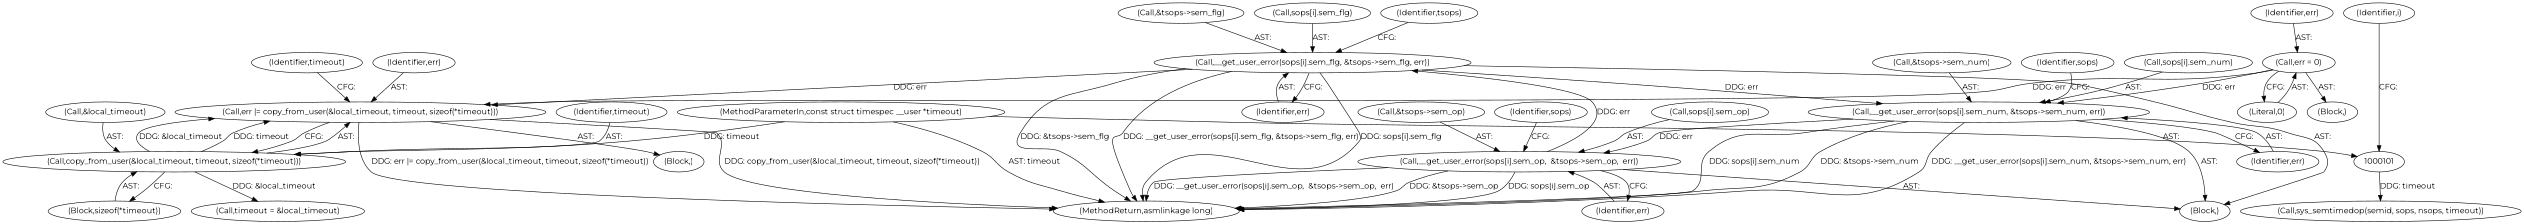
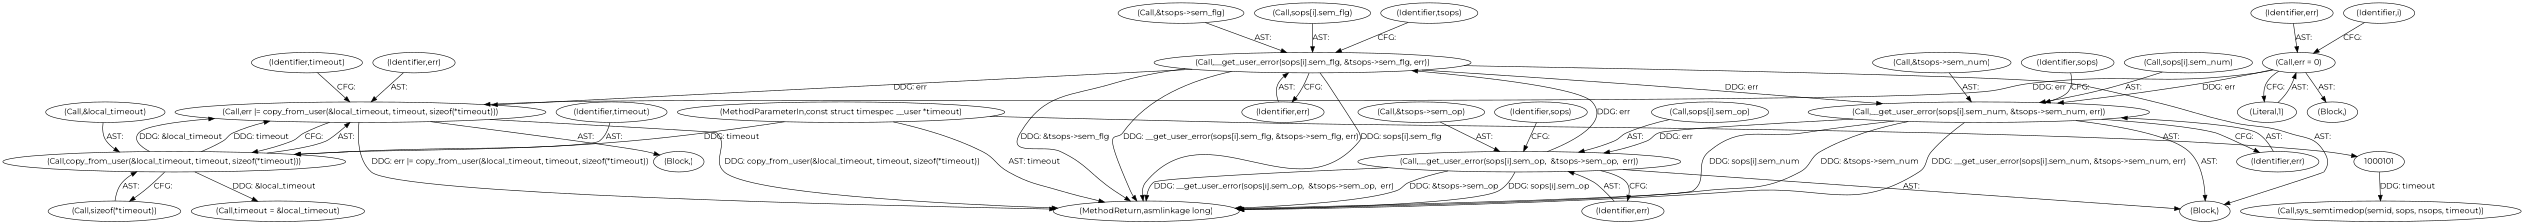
edge "(Identifier,i)" -> "1000101": now "(Identifier,i)" -> "(Call,err = 0)"
node "(Literal,0)": label "(Literal,0)" -> "(Literal,1)"
node "(Block,sizeof(*timeout))": label "(Block,sizeof(*timeout))" -> "(Call,sizeof(*timeout))"
